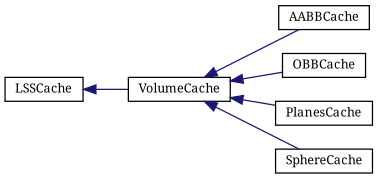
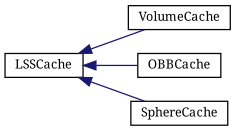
node "AABBCache": removed
edge "OBBCache" -> "VolumeCache": now "OBBCache" -> "LSSCache"
node "PlanesCache": removed
edge "SphereCache" -> "VolumeCache": now "SphereCache" -> "LSSCache"
